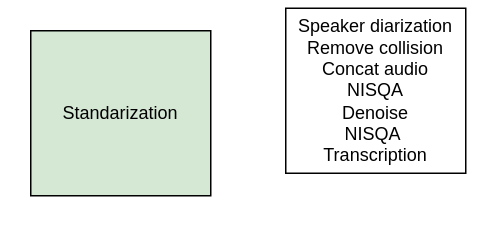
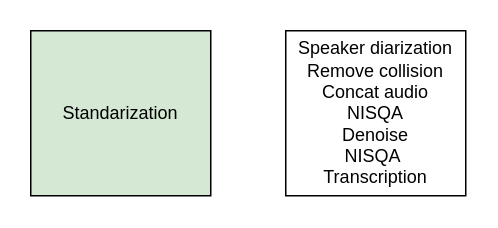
node "Speaker diarization Remove collision Concat audio NISQA Denoise NISQA Transcription": moved (376, 91) -> (376, 113)
